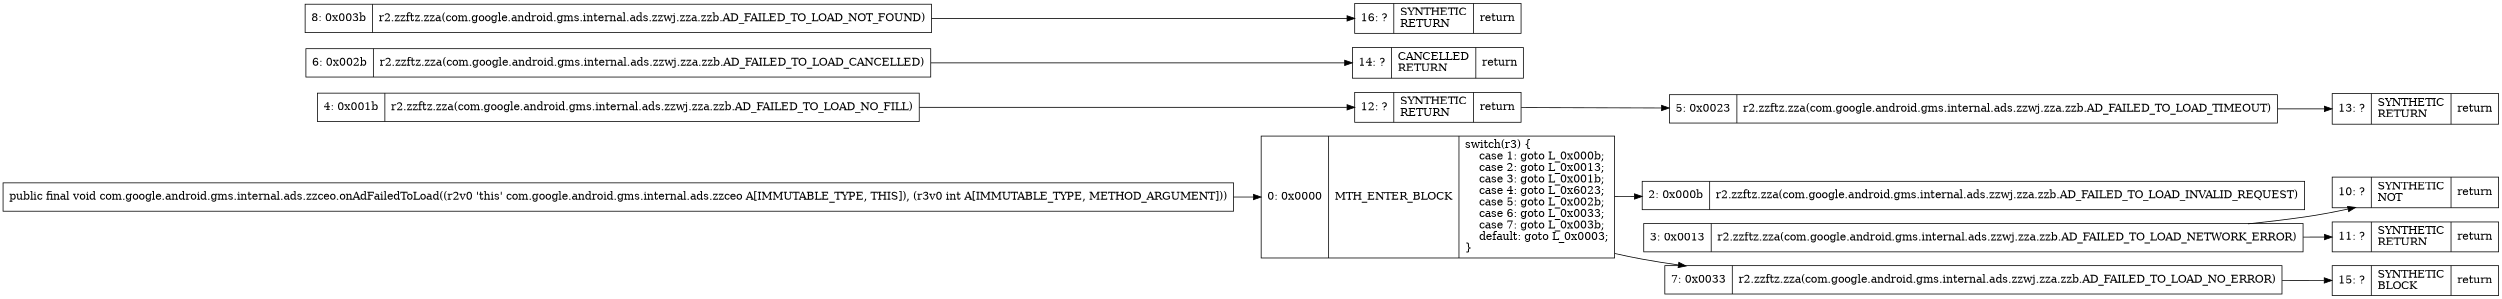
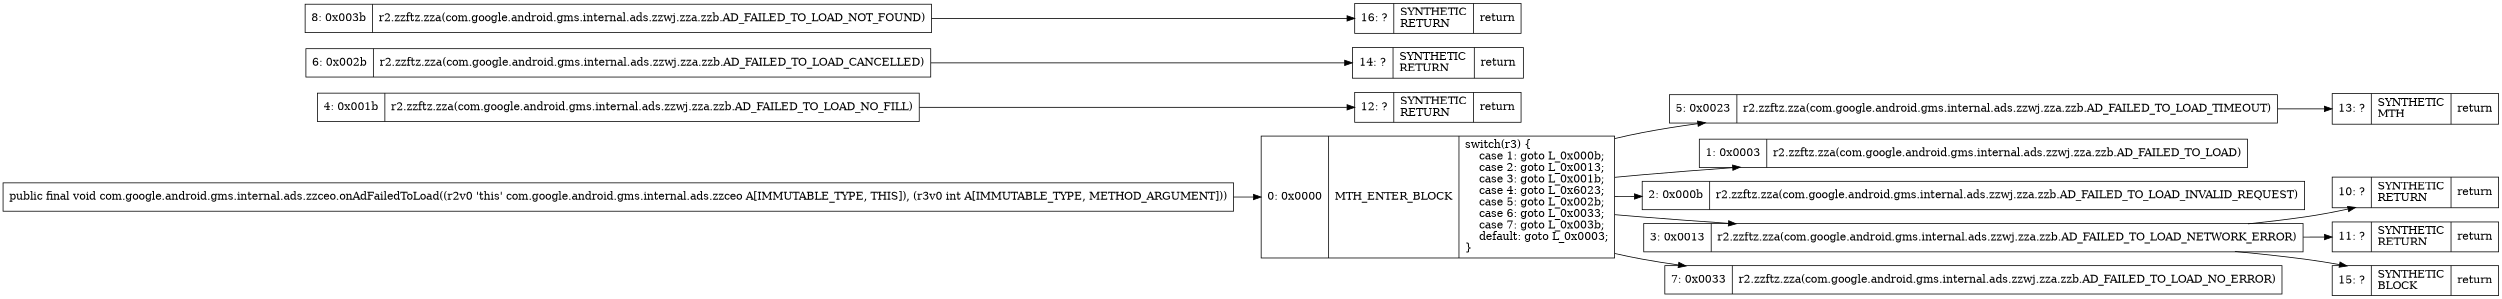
node "14: ?": text "CANCELLED" -> "SYNTHETIC"
edge "12: ?" -> "5: 0x0023": now "0: 0x0000" -> "5: 0x0023"
node "13: ?": text "RETURN" -> "MTH"
node "1: 0x0003": added
node "10: ?": text "NOT" -> "RETURN"
edge "0: 0x0000" -> "3: 0x0013": added
edge "7: 0x0033" -> "15: ?": now "3: 0x0013" -> "15: ?"
